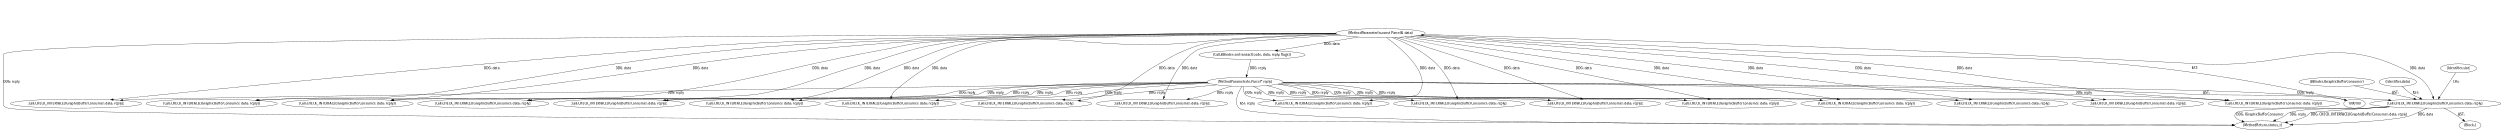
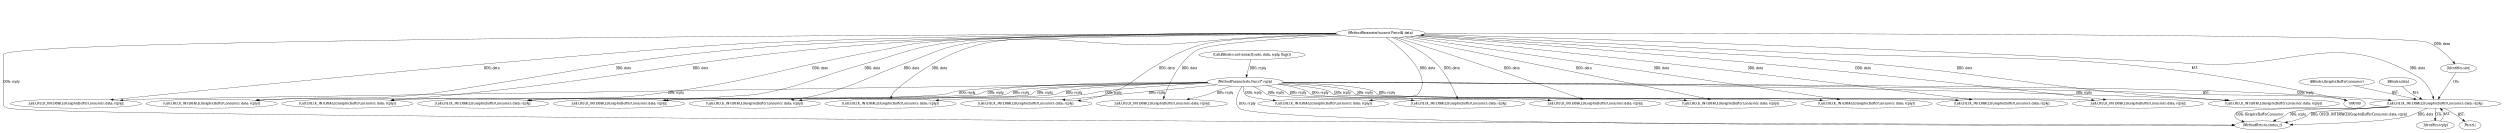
edge "(MethodParameterIn,const Parcel& data)" -> "(Call,BBinder::onTransact(code, data, reply, flags))": now "(MethodParameterIn,const Parcel& data)" -> "(Identifier,slot)"
node "(Identifier,data)": label "(Identifier,data)" -> "(BBinder,data)"
edge "(MethodParameterIn,Parcel* reply)" -> "(MethodReturn,status_t)": label "AST: reply" -> "DDG: reply"
node "(Identifier,reply)": added
node "(Block,)": label "(Block,)" -> "(Parcel,)"
